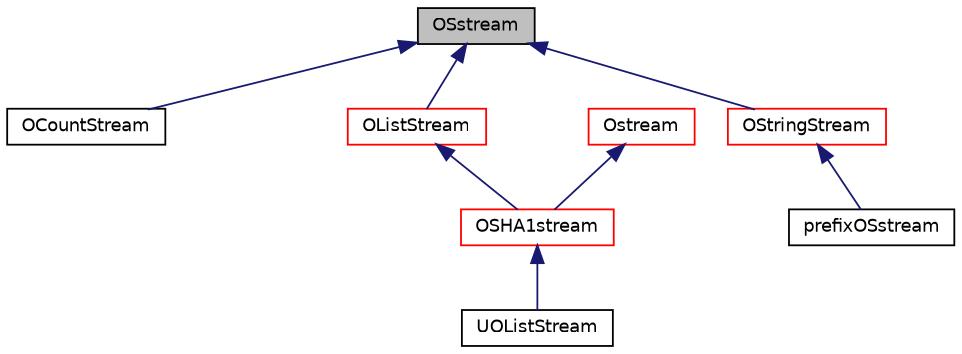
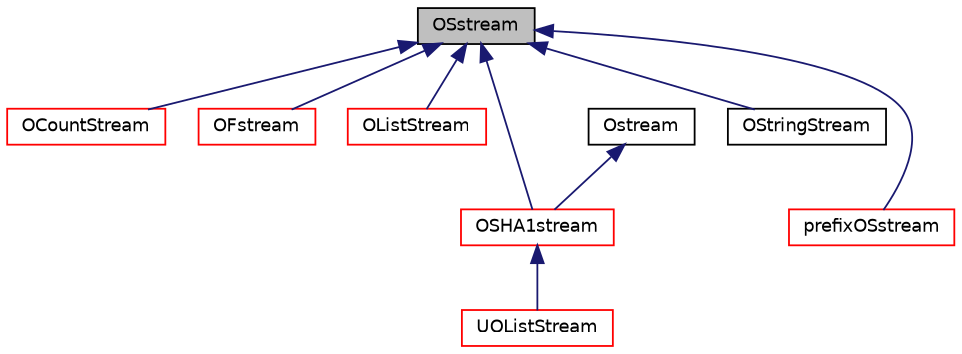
node "OCountStream": color black -> red
node "OFstream": added
node "Ostream": color red -> black
node "OStringStream": color red -> black
edge "OSHA1stream" -> "OListStream": now "OSHA1stream" -> "OSstream"
edge "prefixOSstream" -> "OStringStream": now "prefixOSstream" -> "OSstream"
node "prefixOSstream": color black -> red
node "UOListStream": color black -> red
